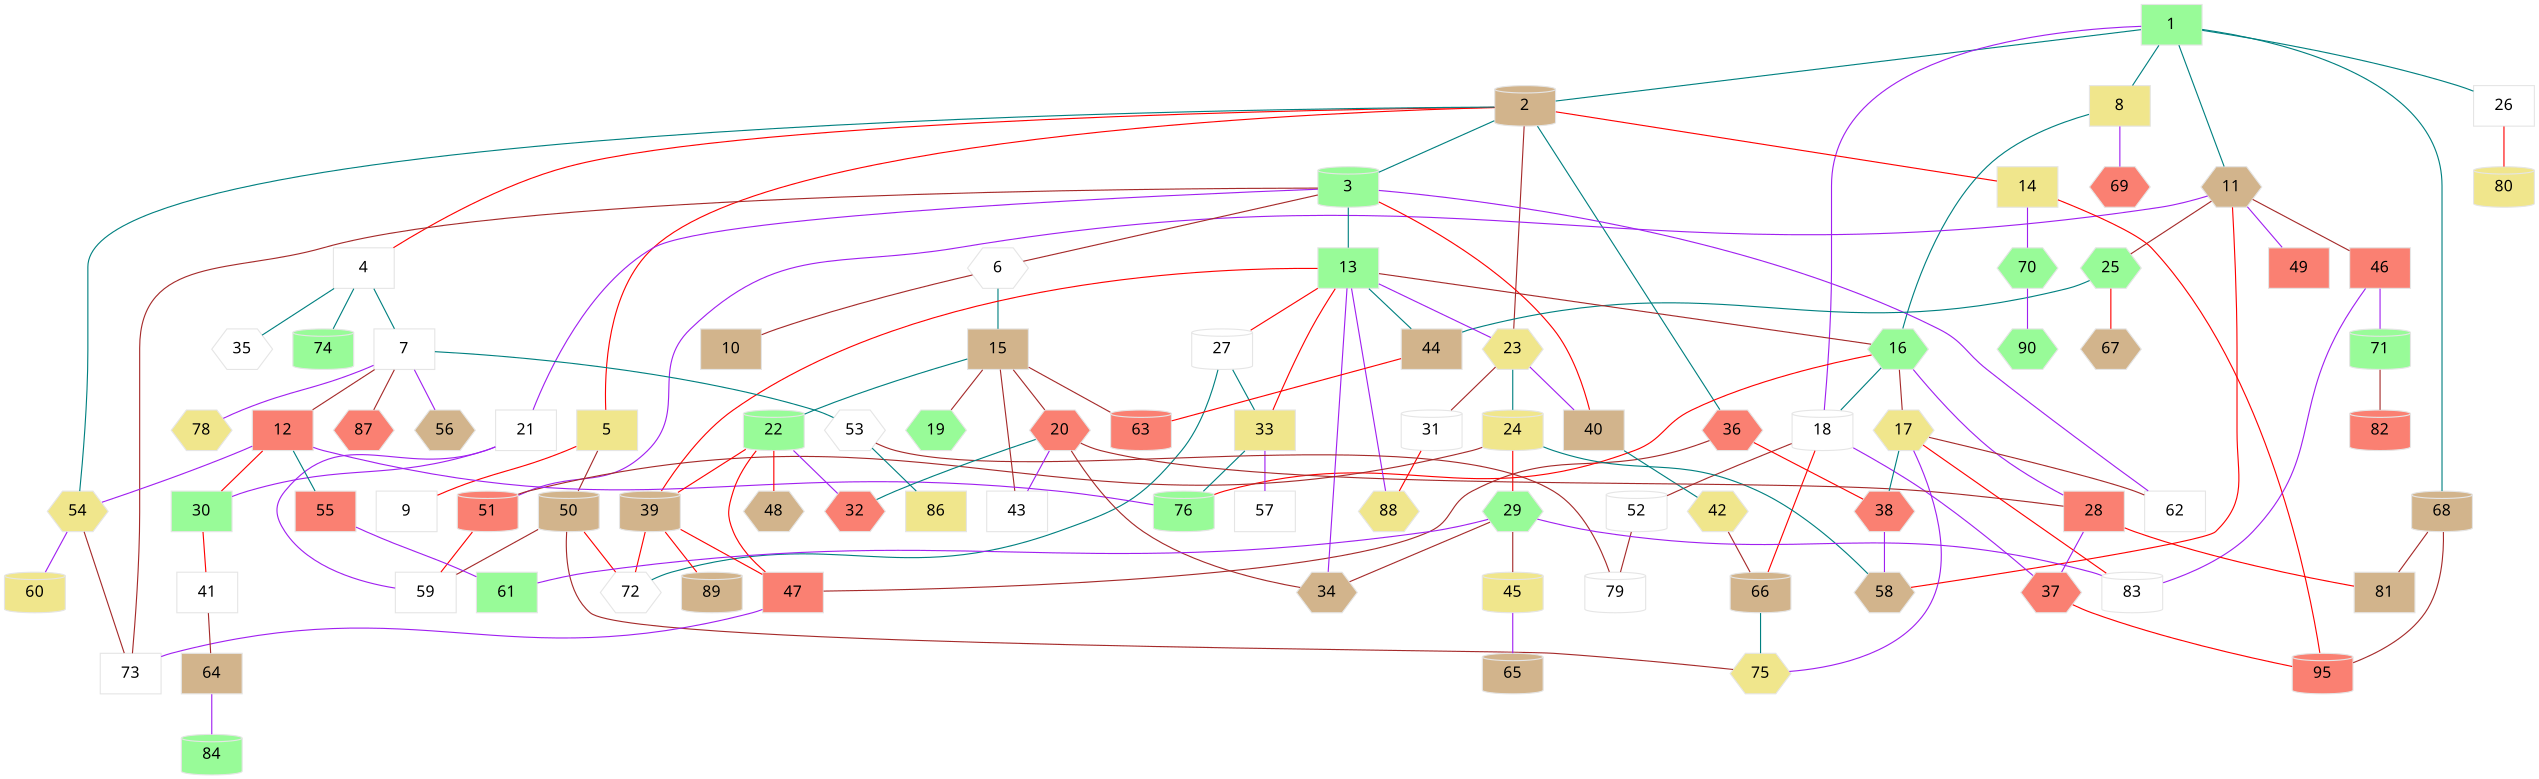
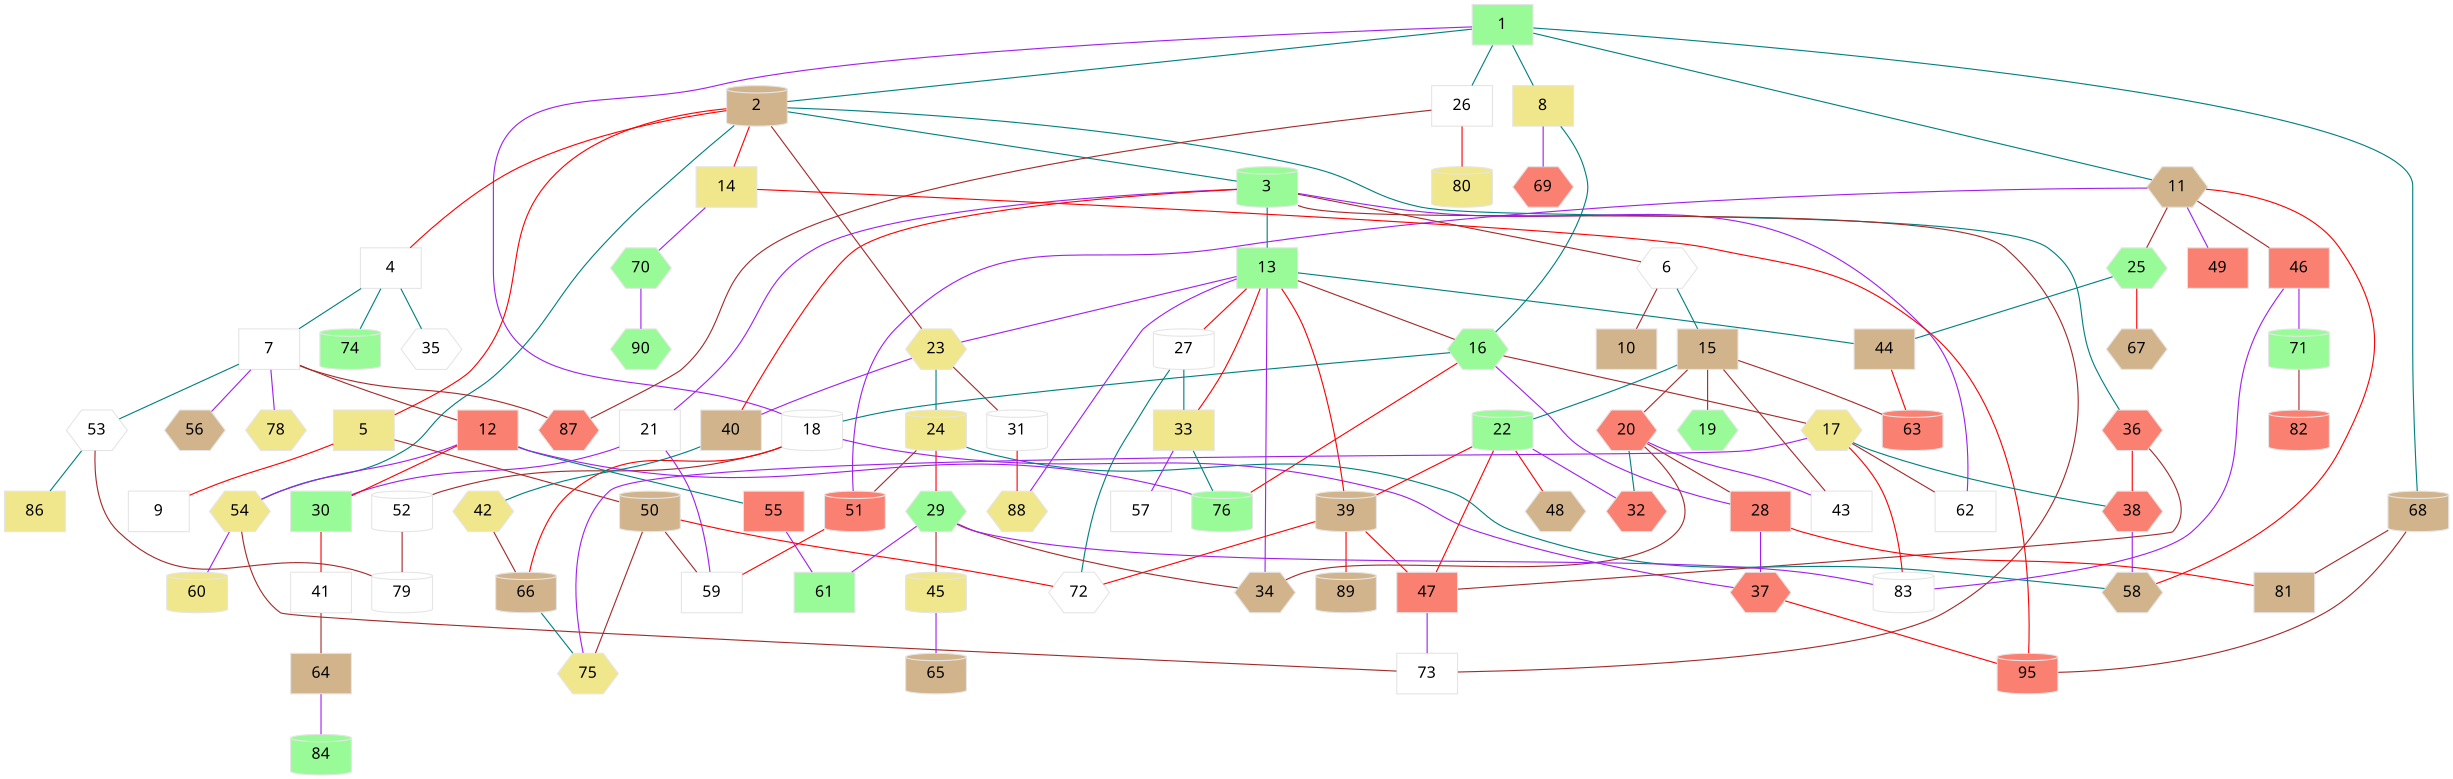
edge "26" -- "87": added
